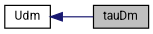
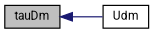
edge "tauDm" -> "Udm": reversed
